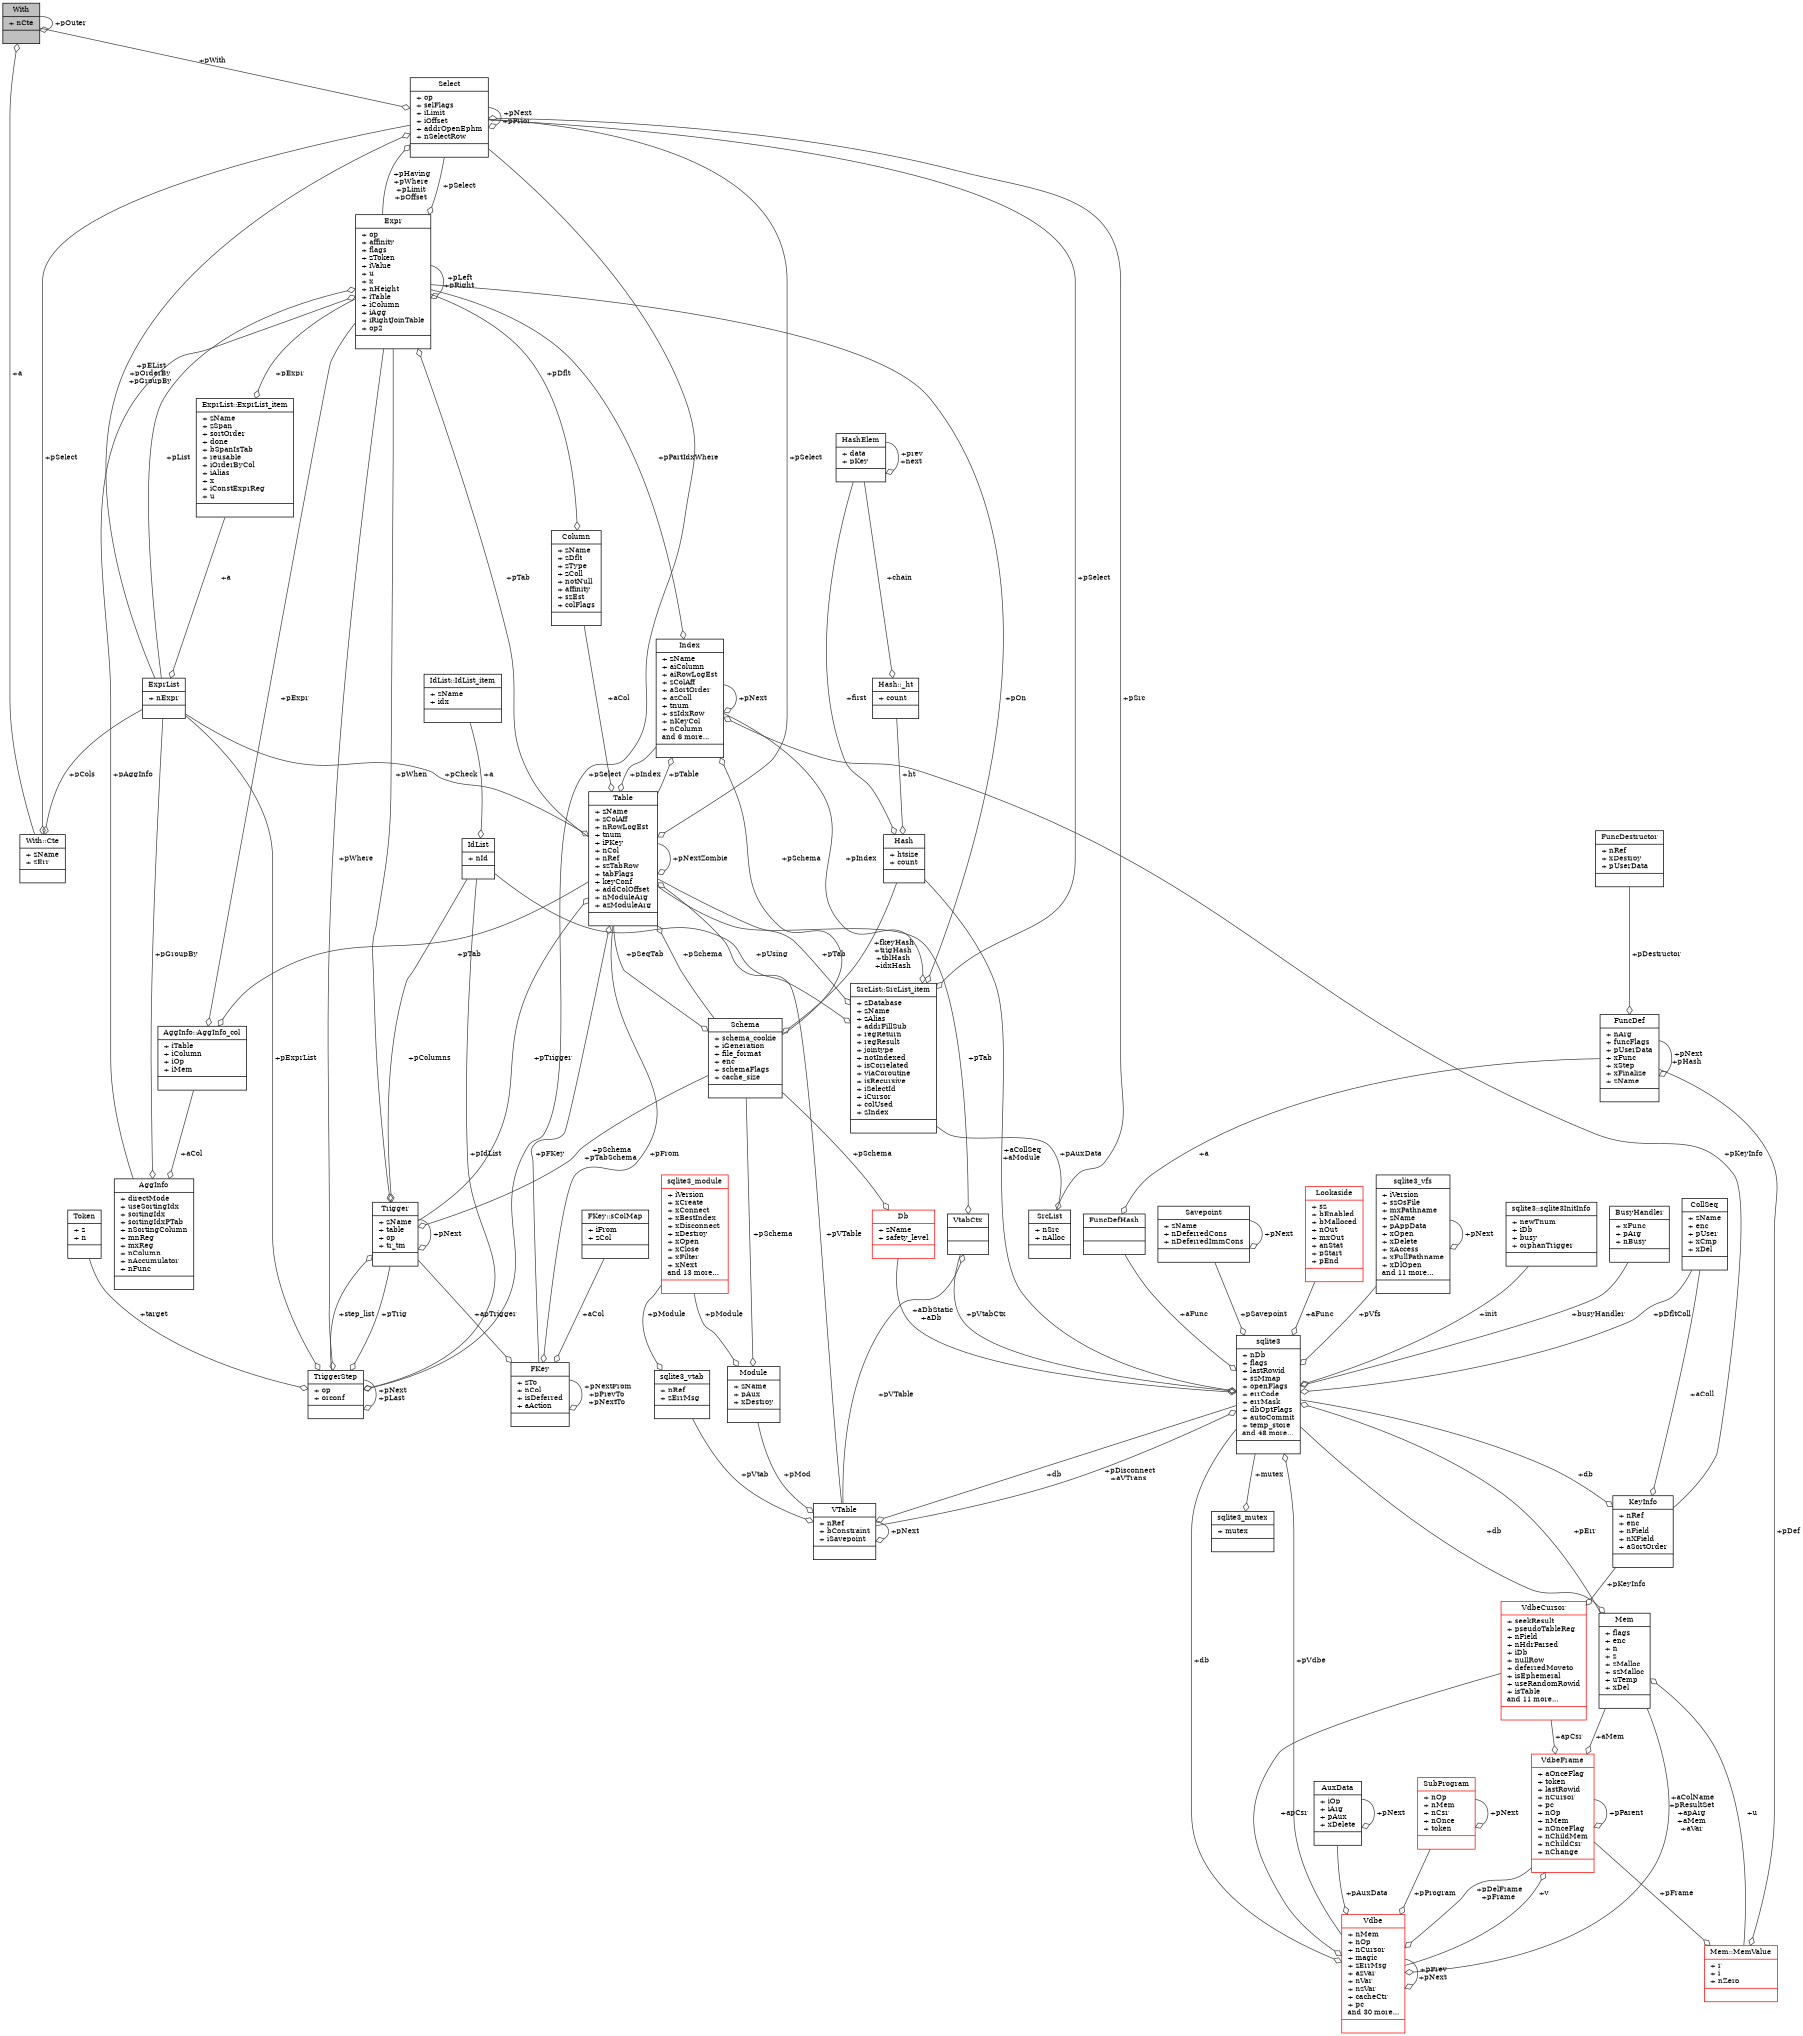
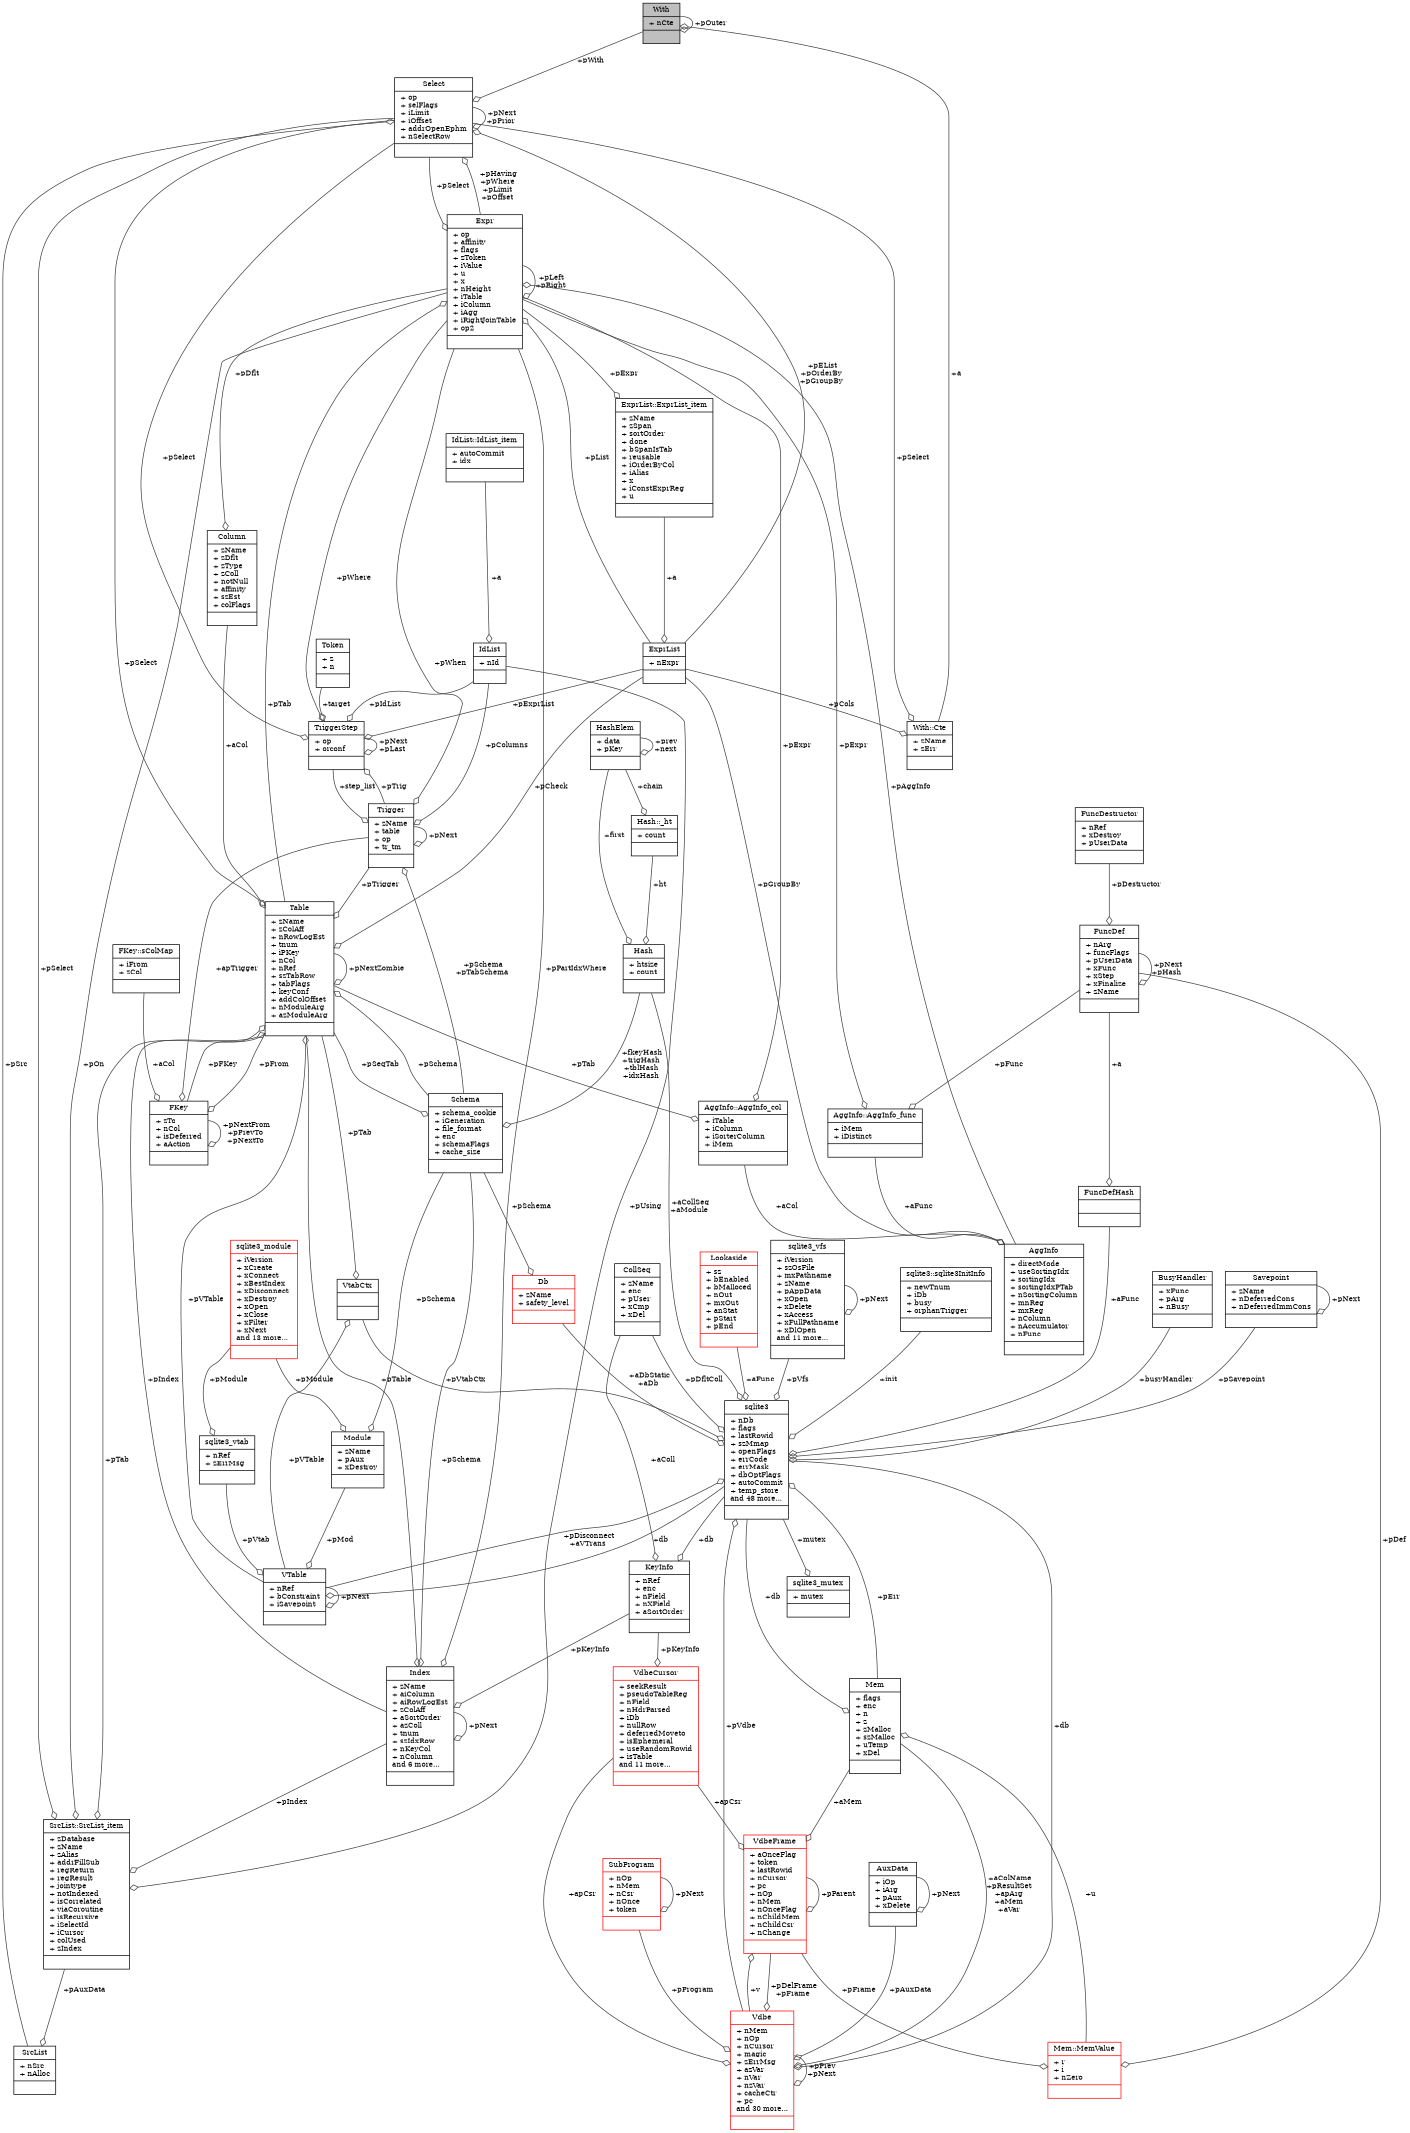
node "IdList::IdList_item": text "+ zName" -> "+ autoCommit"
node "AggInfo::AggInfo_col": text "+ iOp" -> "+ iSorterColumn"
node "AggInfo::AggInfo_func": added
